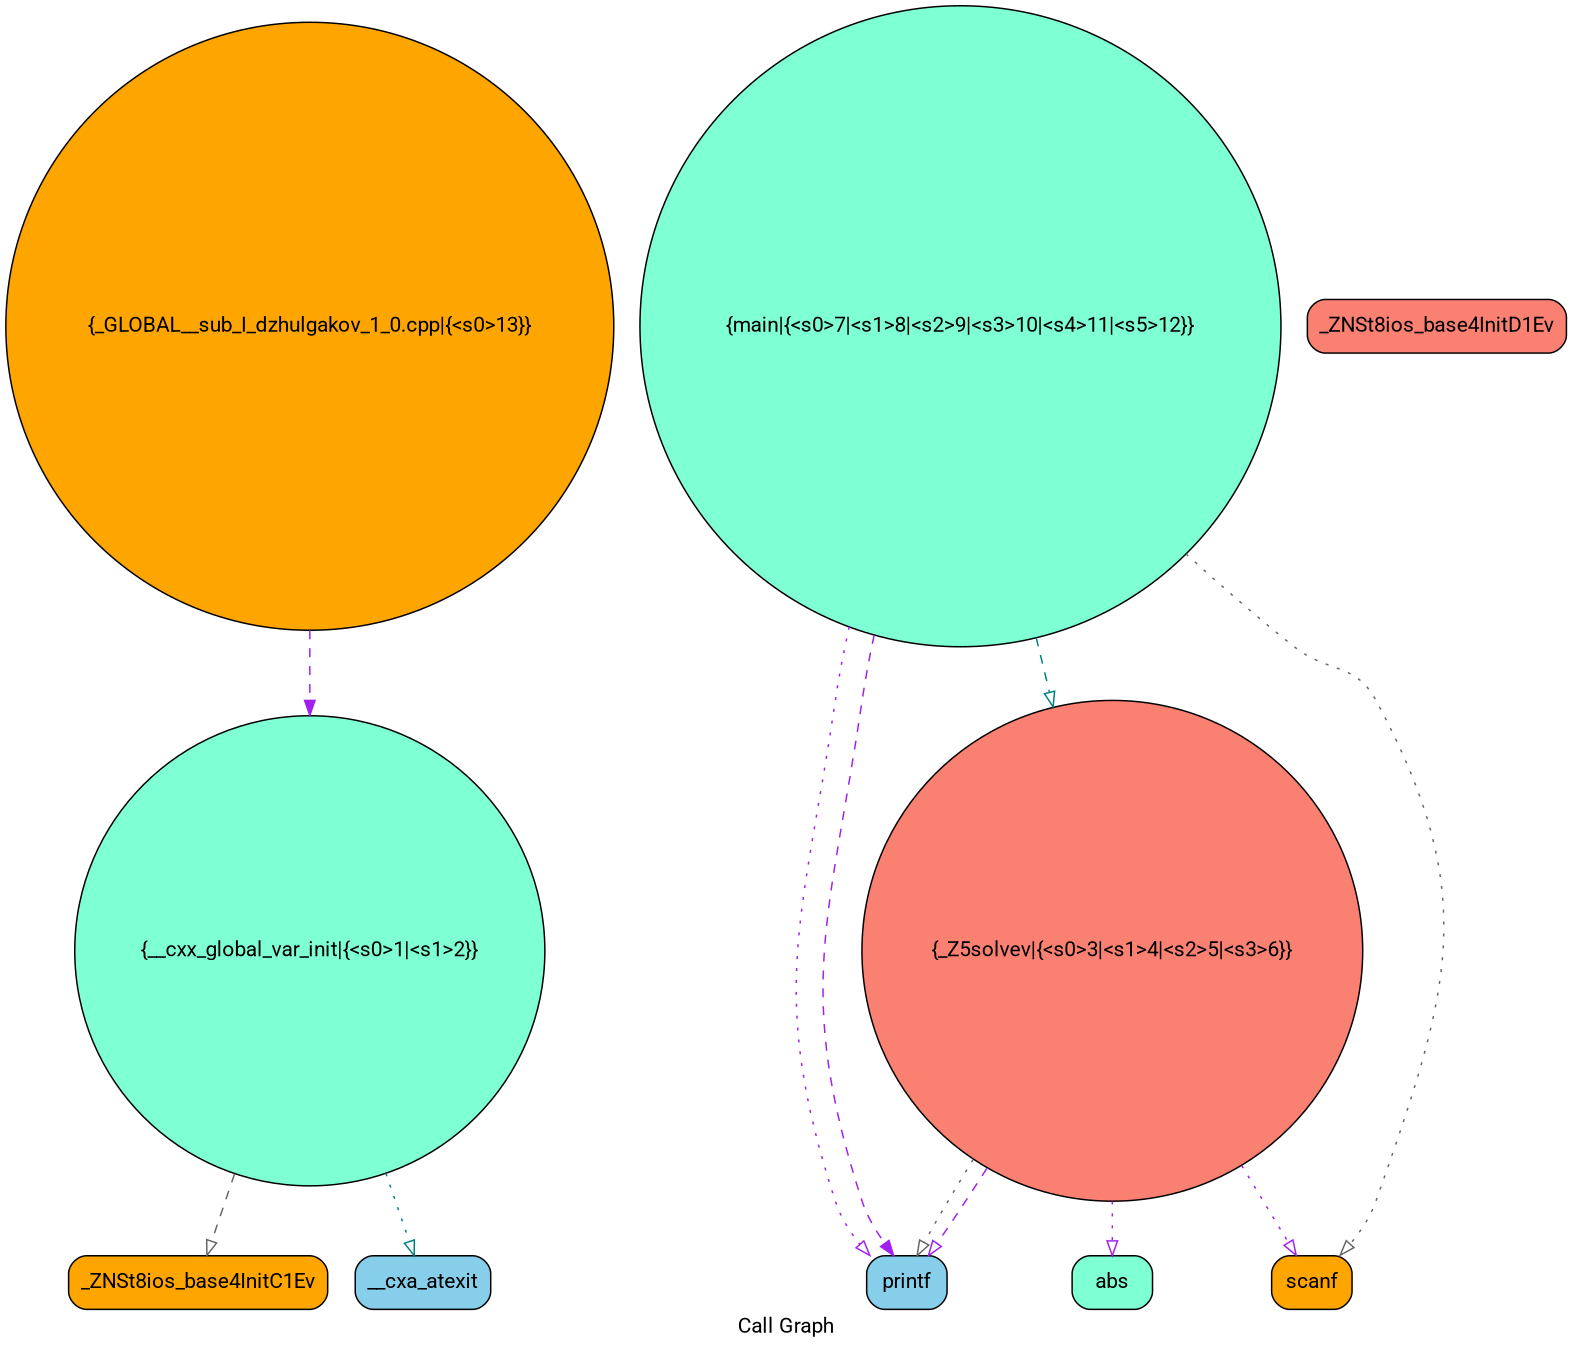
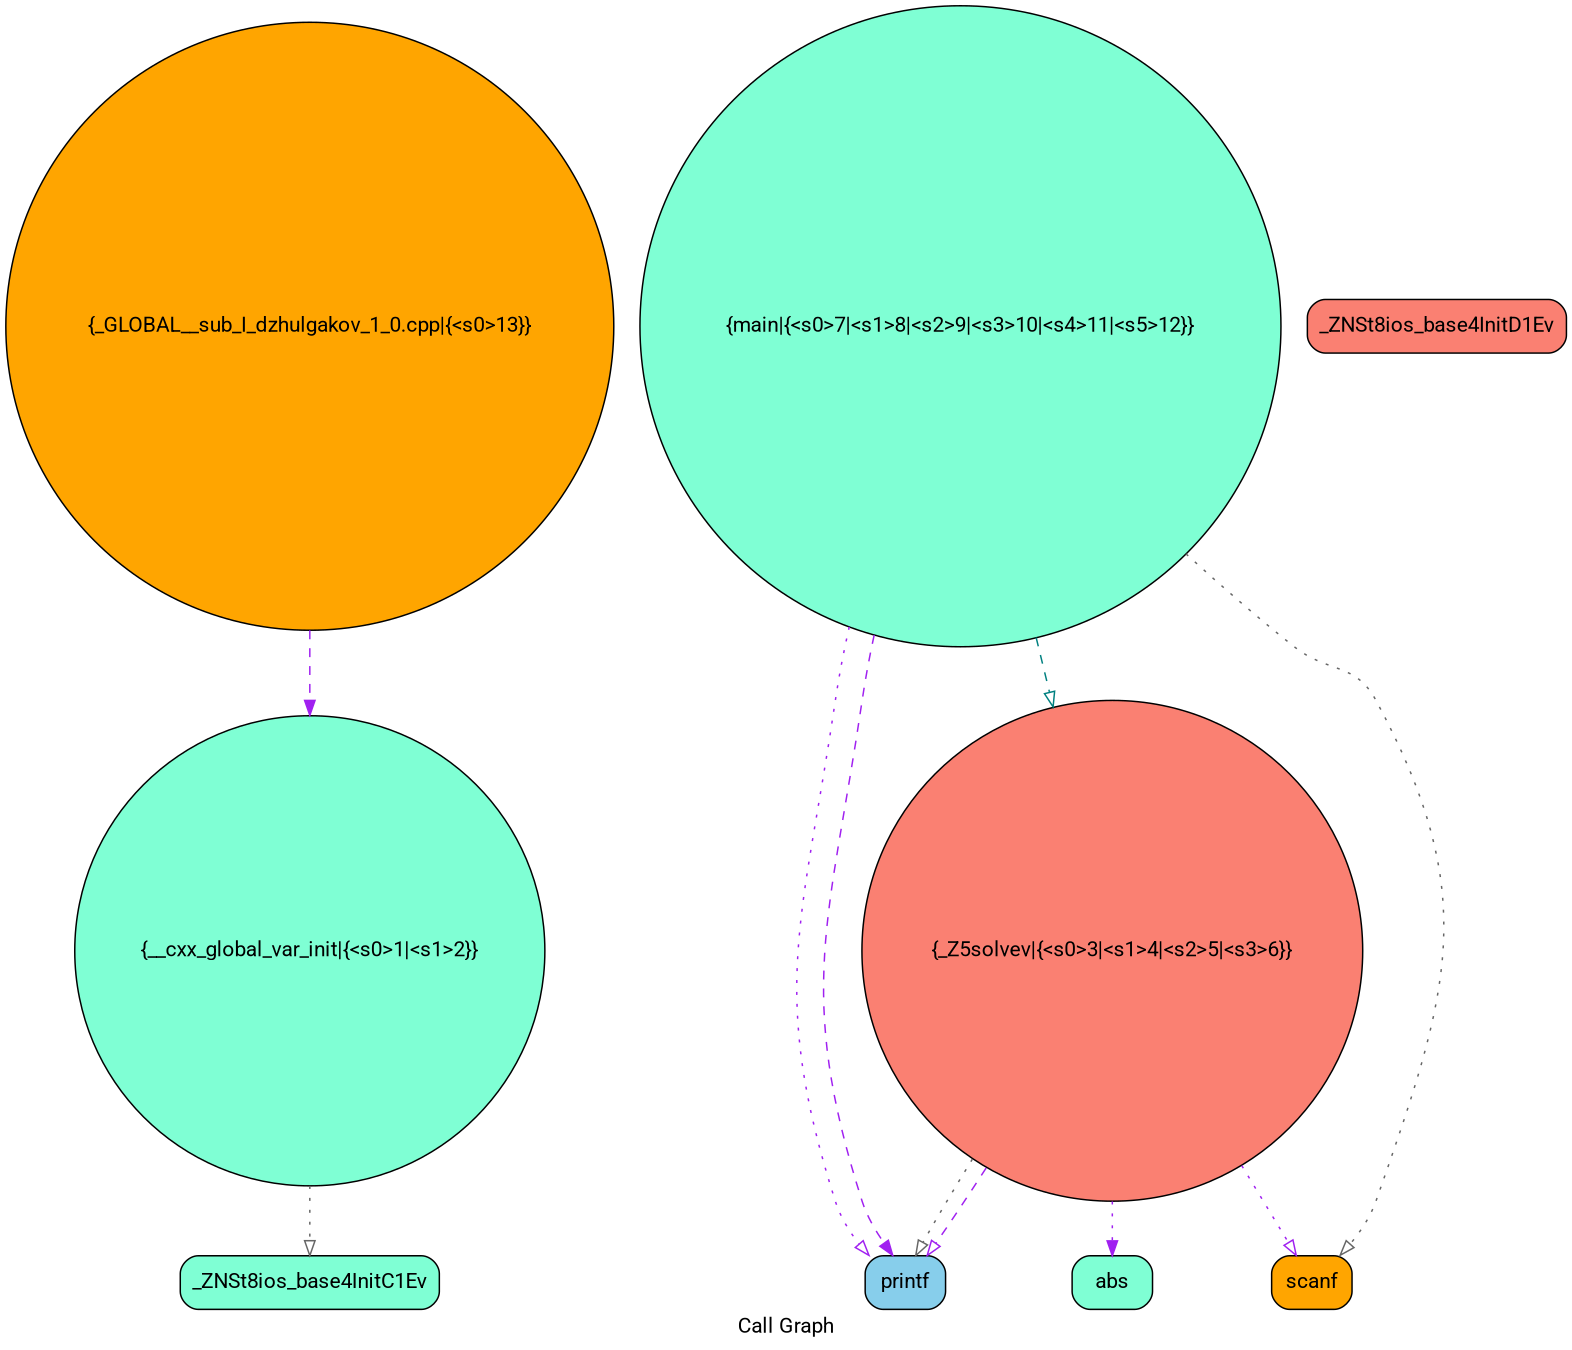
edge "{__cxx_global_var_init|{<s0>1|<s1>2}}" -> "_ZNSt8ios_base4InitC1Ev": style dashed -> dotted
edge "{_Z5solvev|{<s0>3|<s1>4|<s2>5|<s3>6}}" -> "abs": arrowhead onormal -> normal
node "_ZNSt8ios_base4InitC1Ev": fillcolor orange -> aquamarine
node "__cxa_atexit": removed
